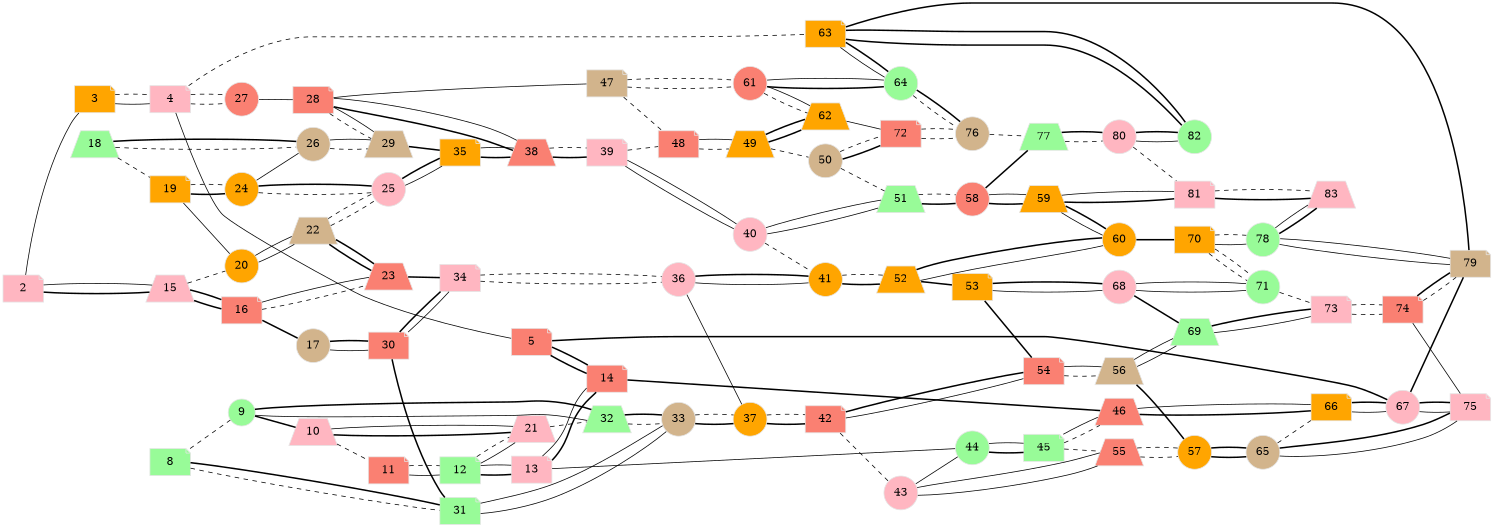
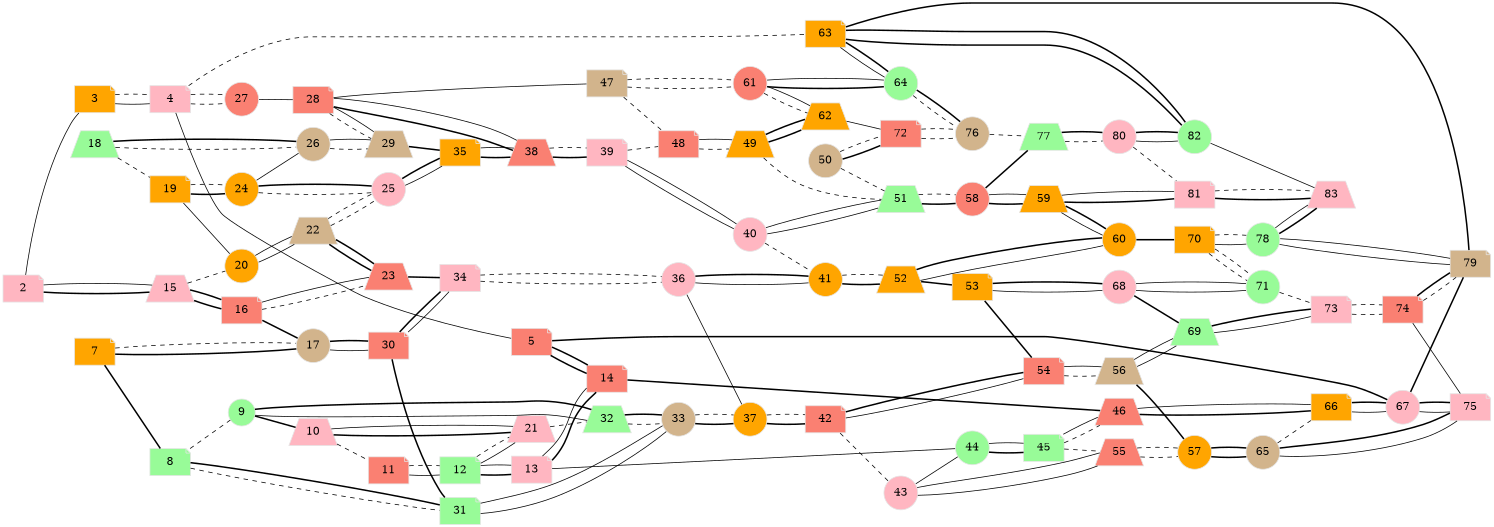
edge "49" -- "50": now "49" -- "51"
edge "82" -- "83": added
node "7": added
